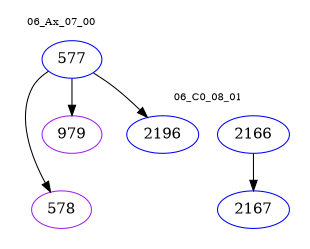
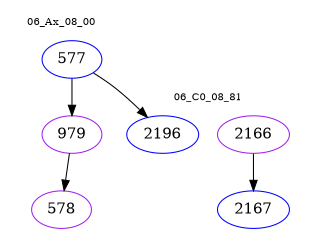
cluster "06_Ax_07_00": label "06_Ax_07_00" -> "06_Ax_08_00"
cluster "06_C0_08_01": label "06_C0_08_01" -> "06_C0_08_81"
edge "577" -> "578": now "979" -> "578"
node "2166": color blue -> purple
